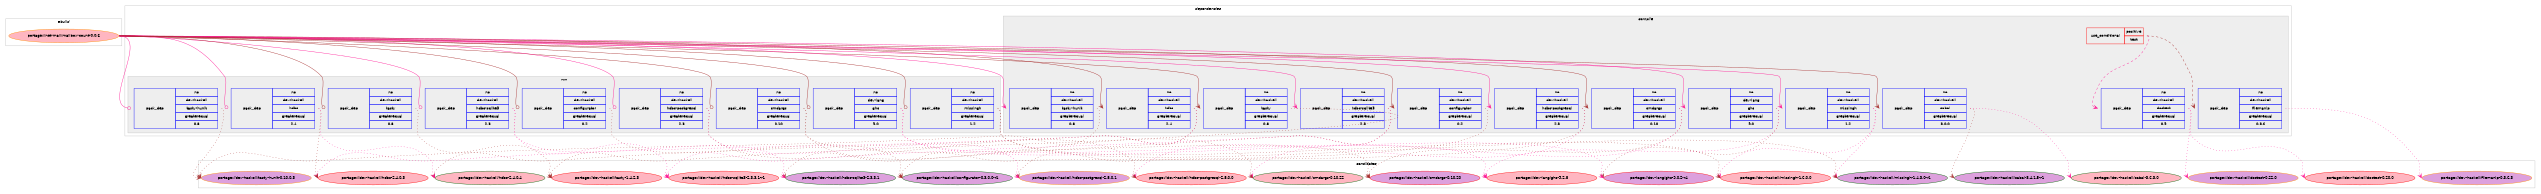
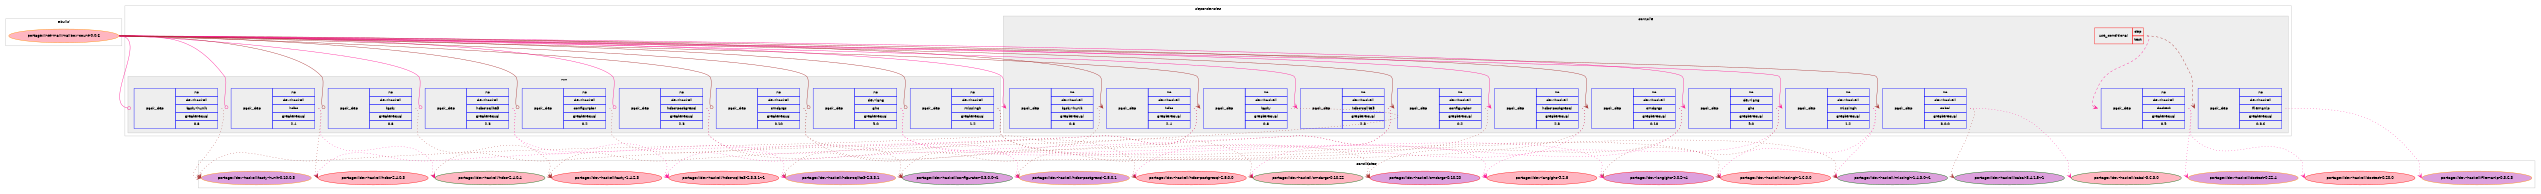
node "use_conditional": text "positive" -> "dep"
node "portage://dev-haskell/hdbc-sqlite3-2.3.3.1": color darkgreen -> darkorange
node "portage://dev-haskell/doctest-0.22.0": label "portage://dev-haskell/doctest-0.22.0" -> "portage://dev-haskell/doctest-0.22.4"
